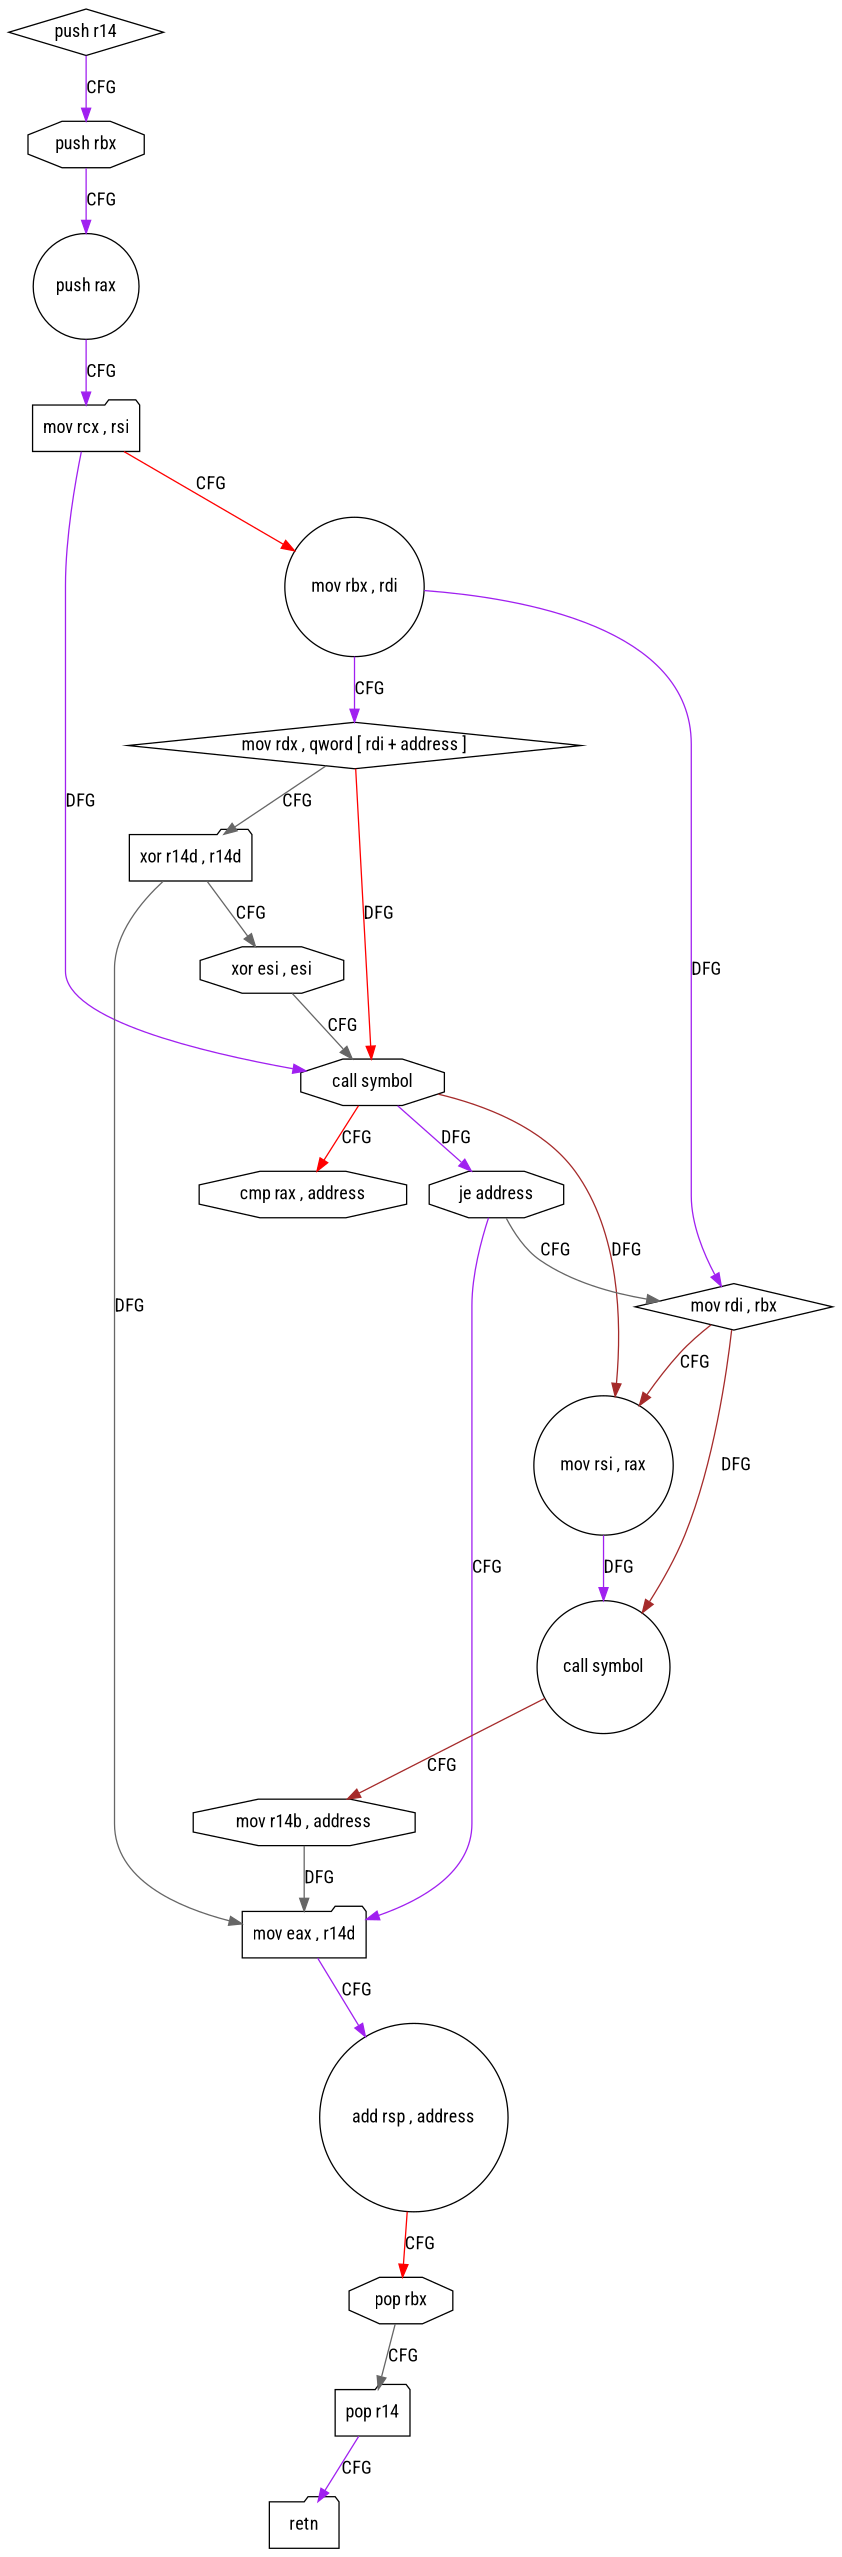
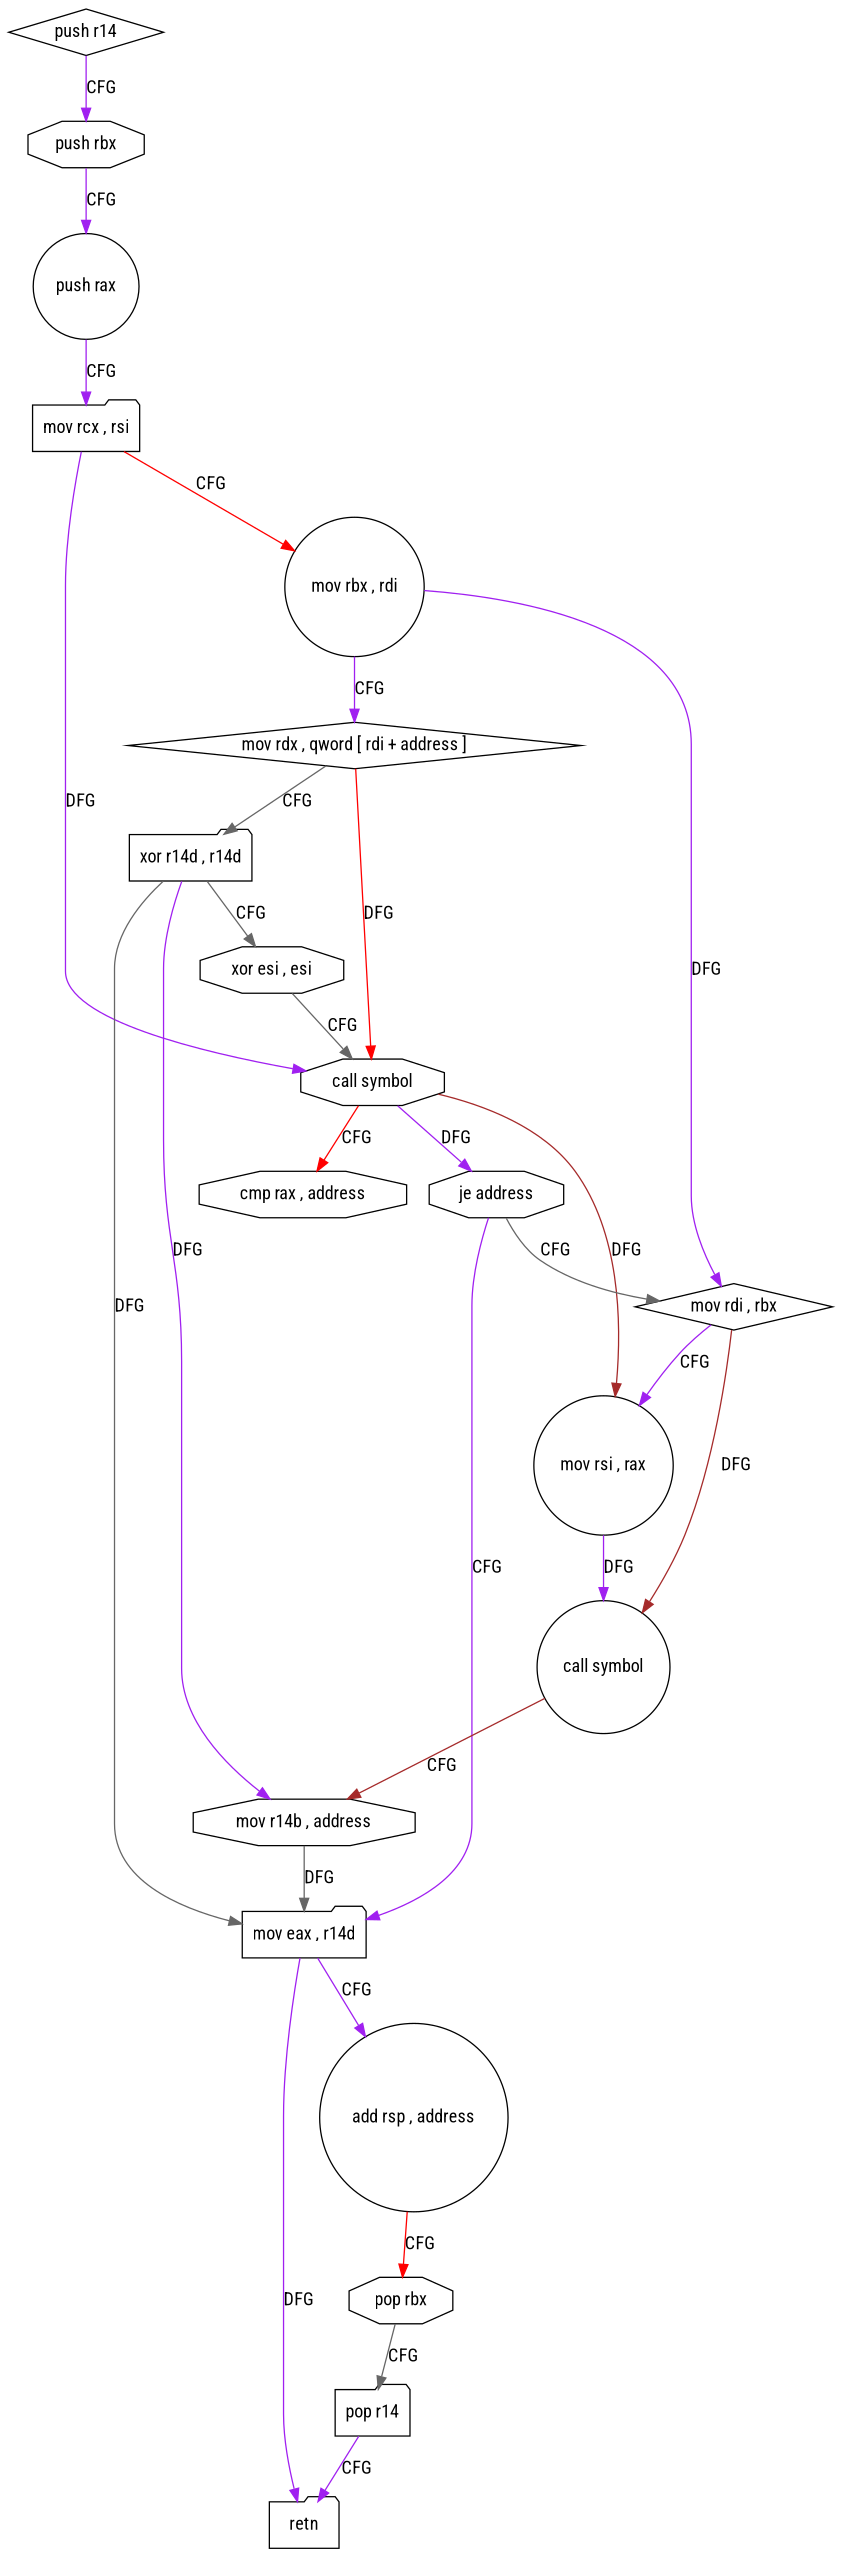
edge "xor r14d , r14d" -> "mov r14b , address": added, label "DFG"
edge "mov rdi , rbx" -> "mov rsi , rax": color brown -> purple
edge "mov eax , r14d" -> "retn": added, label "DFG"
